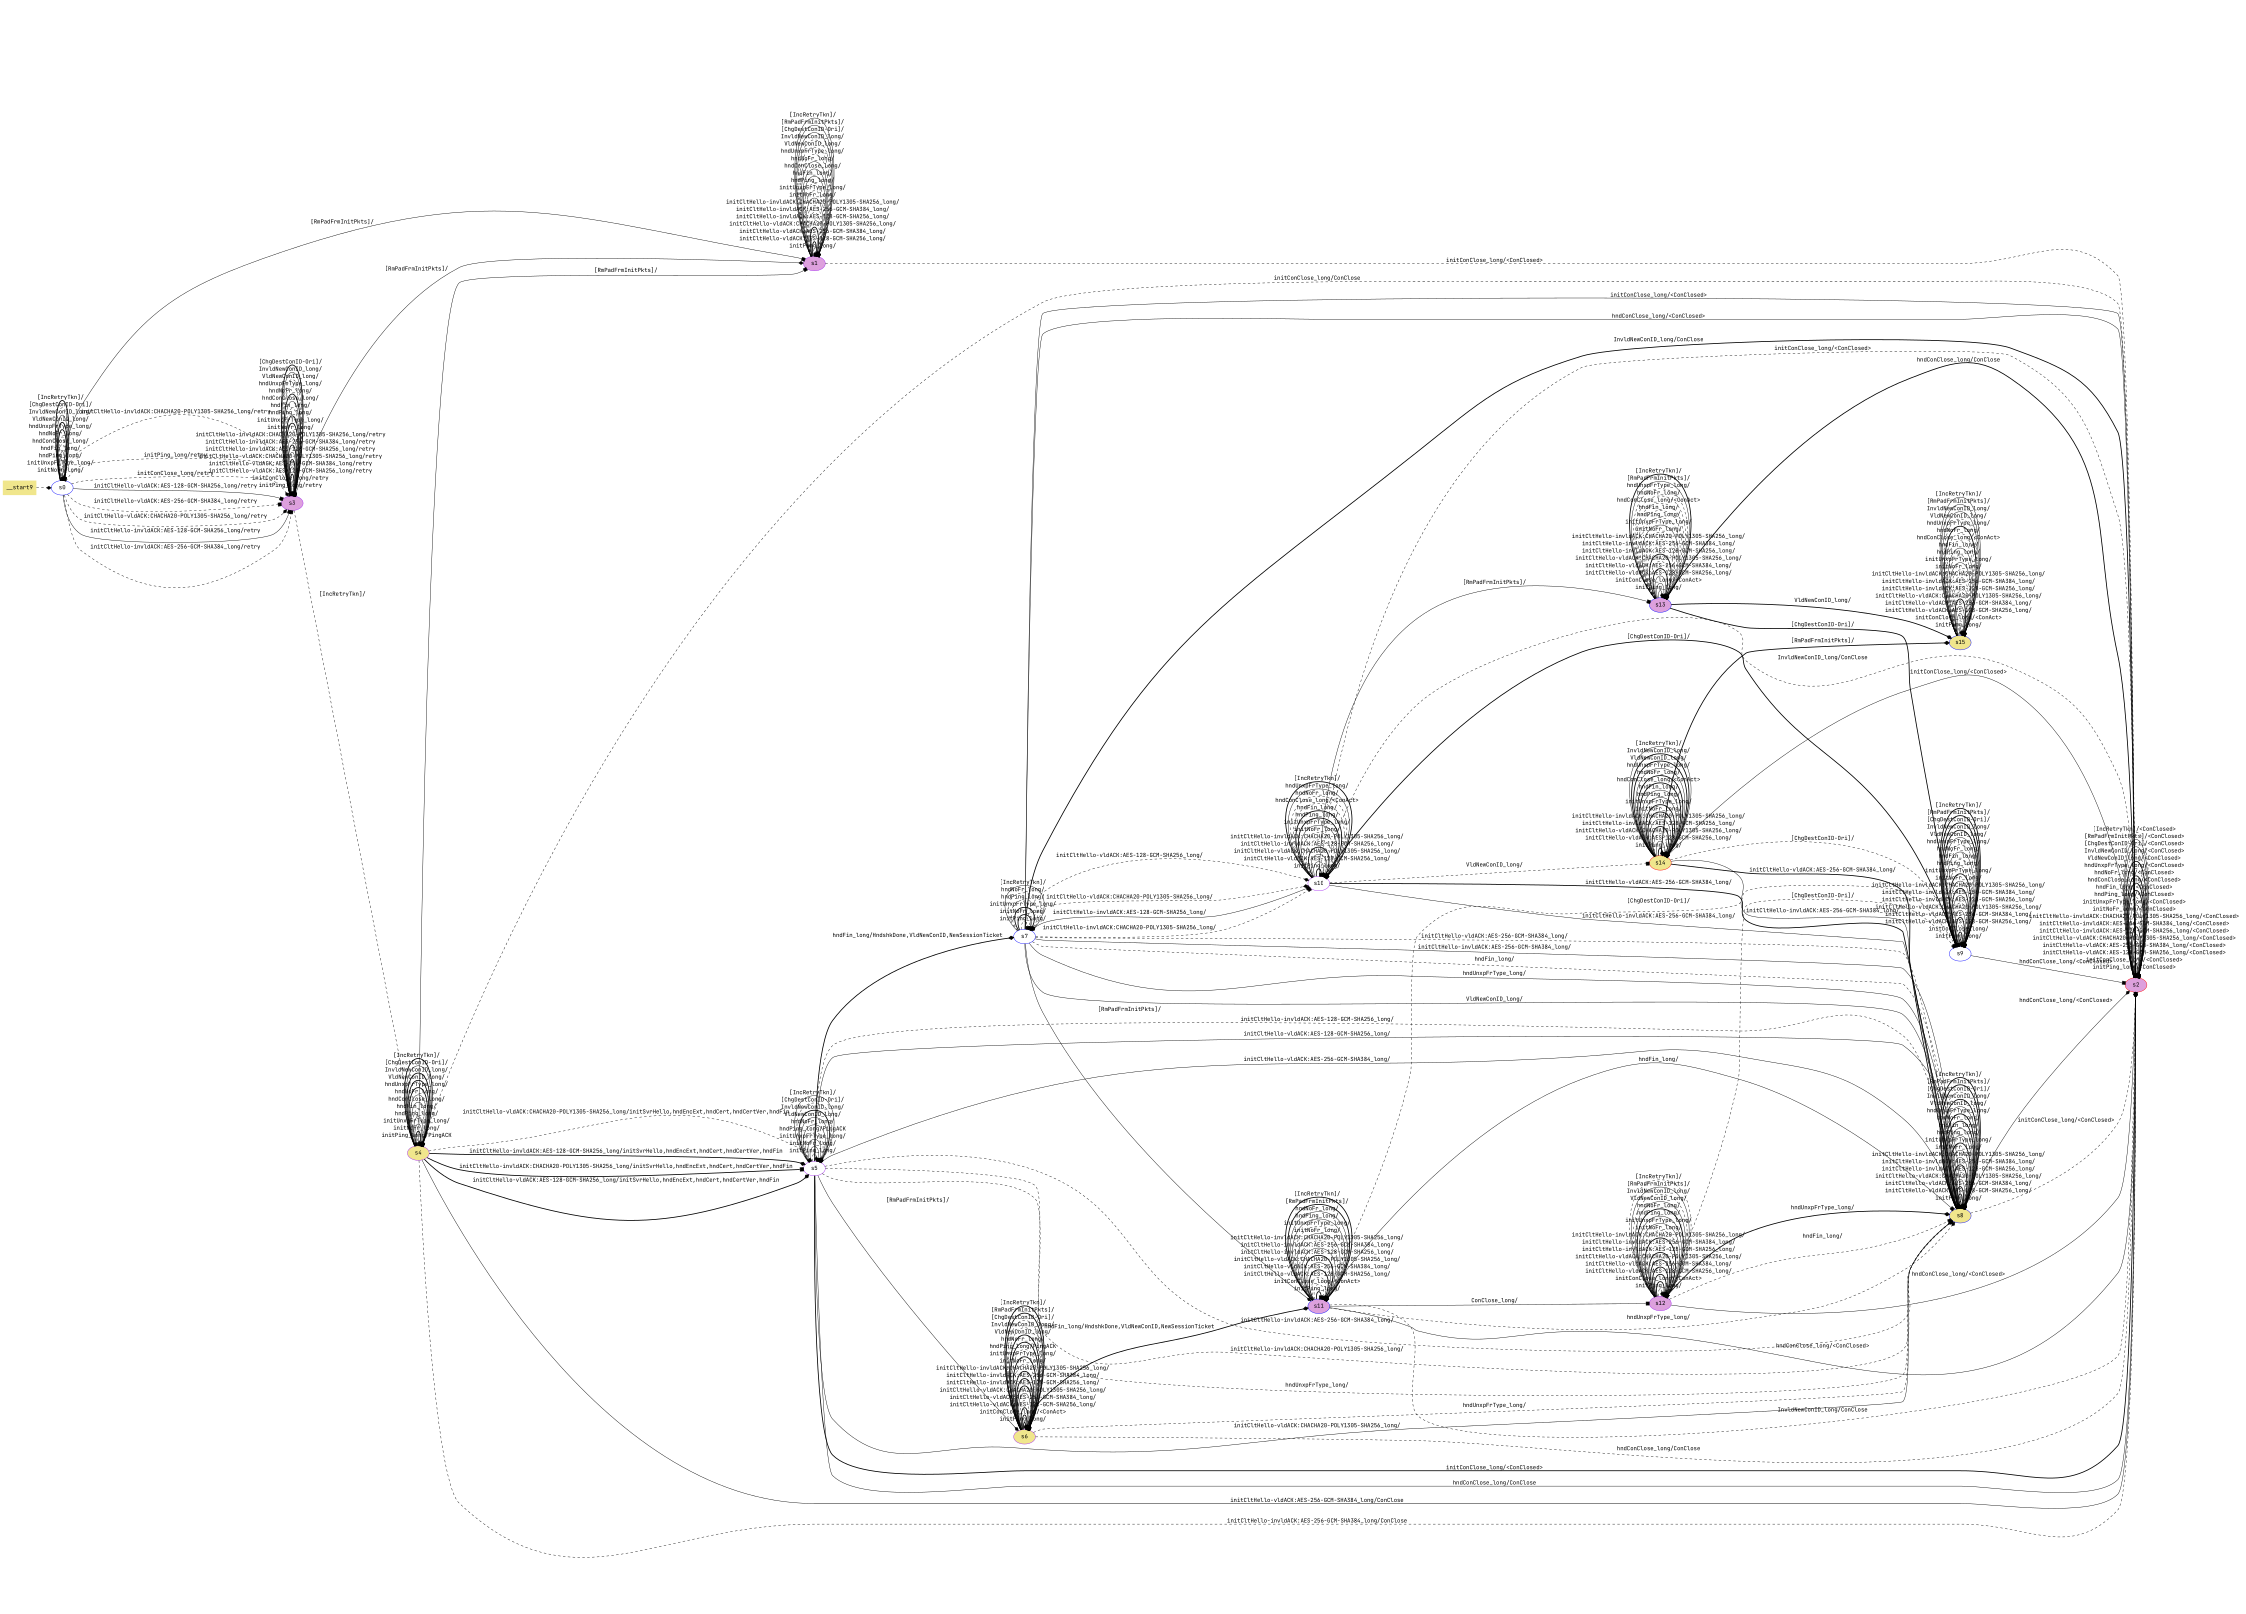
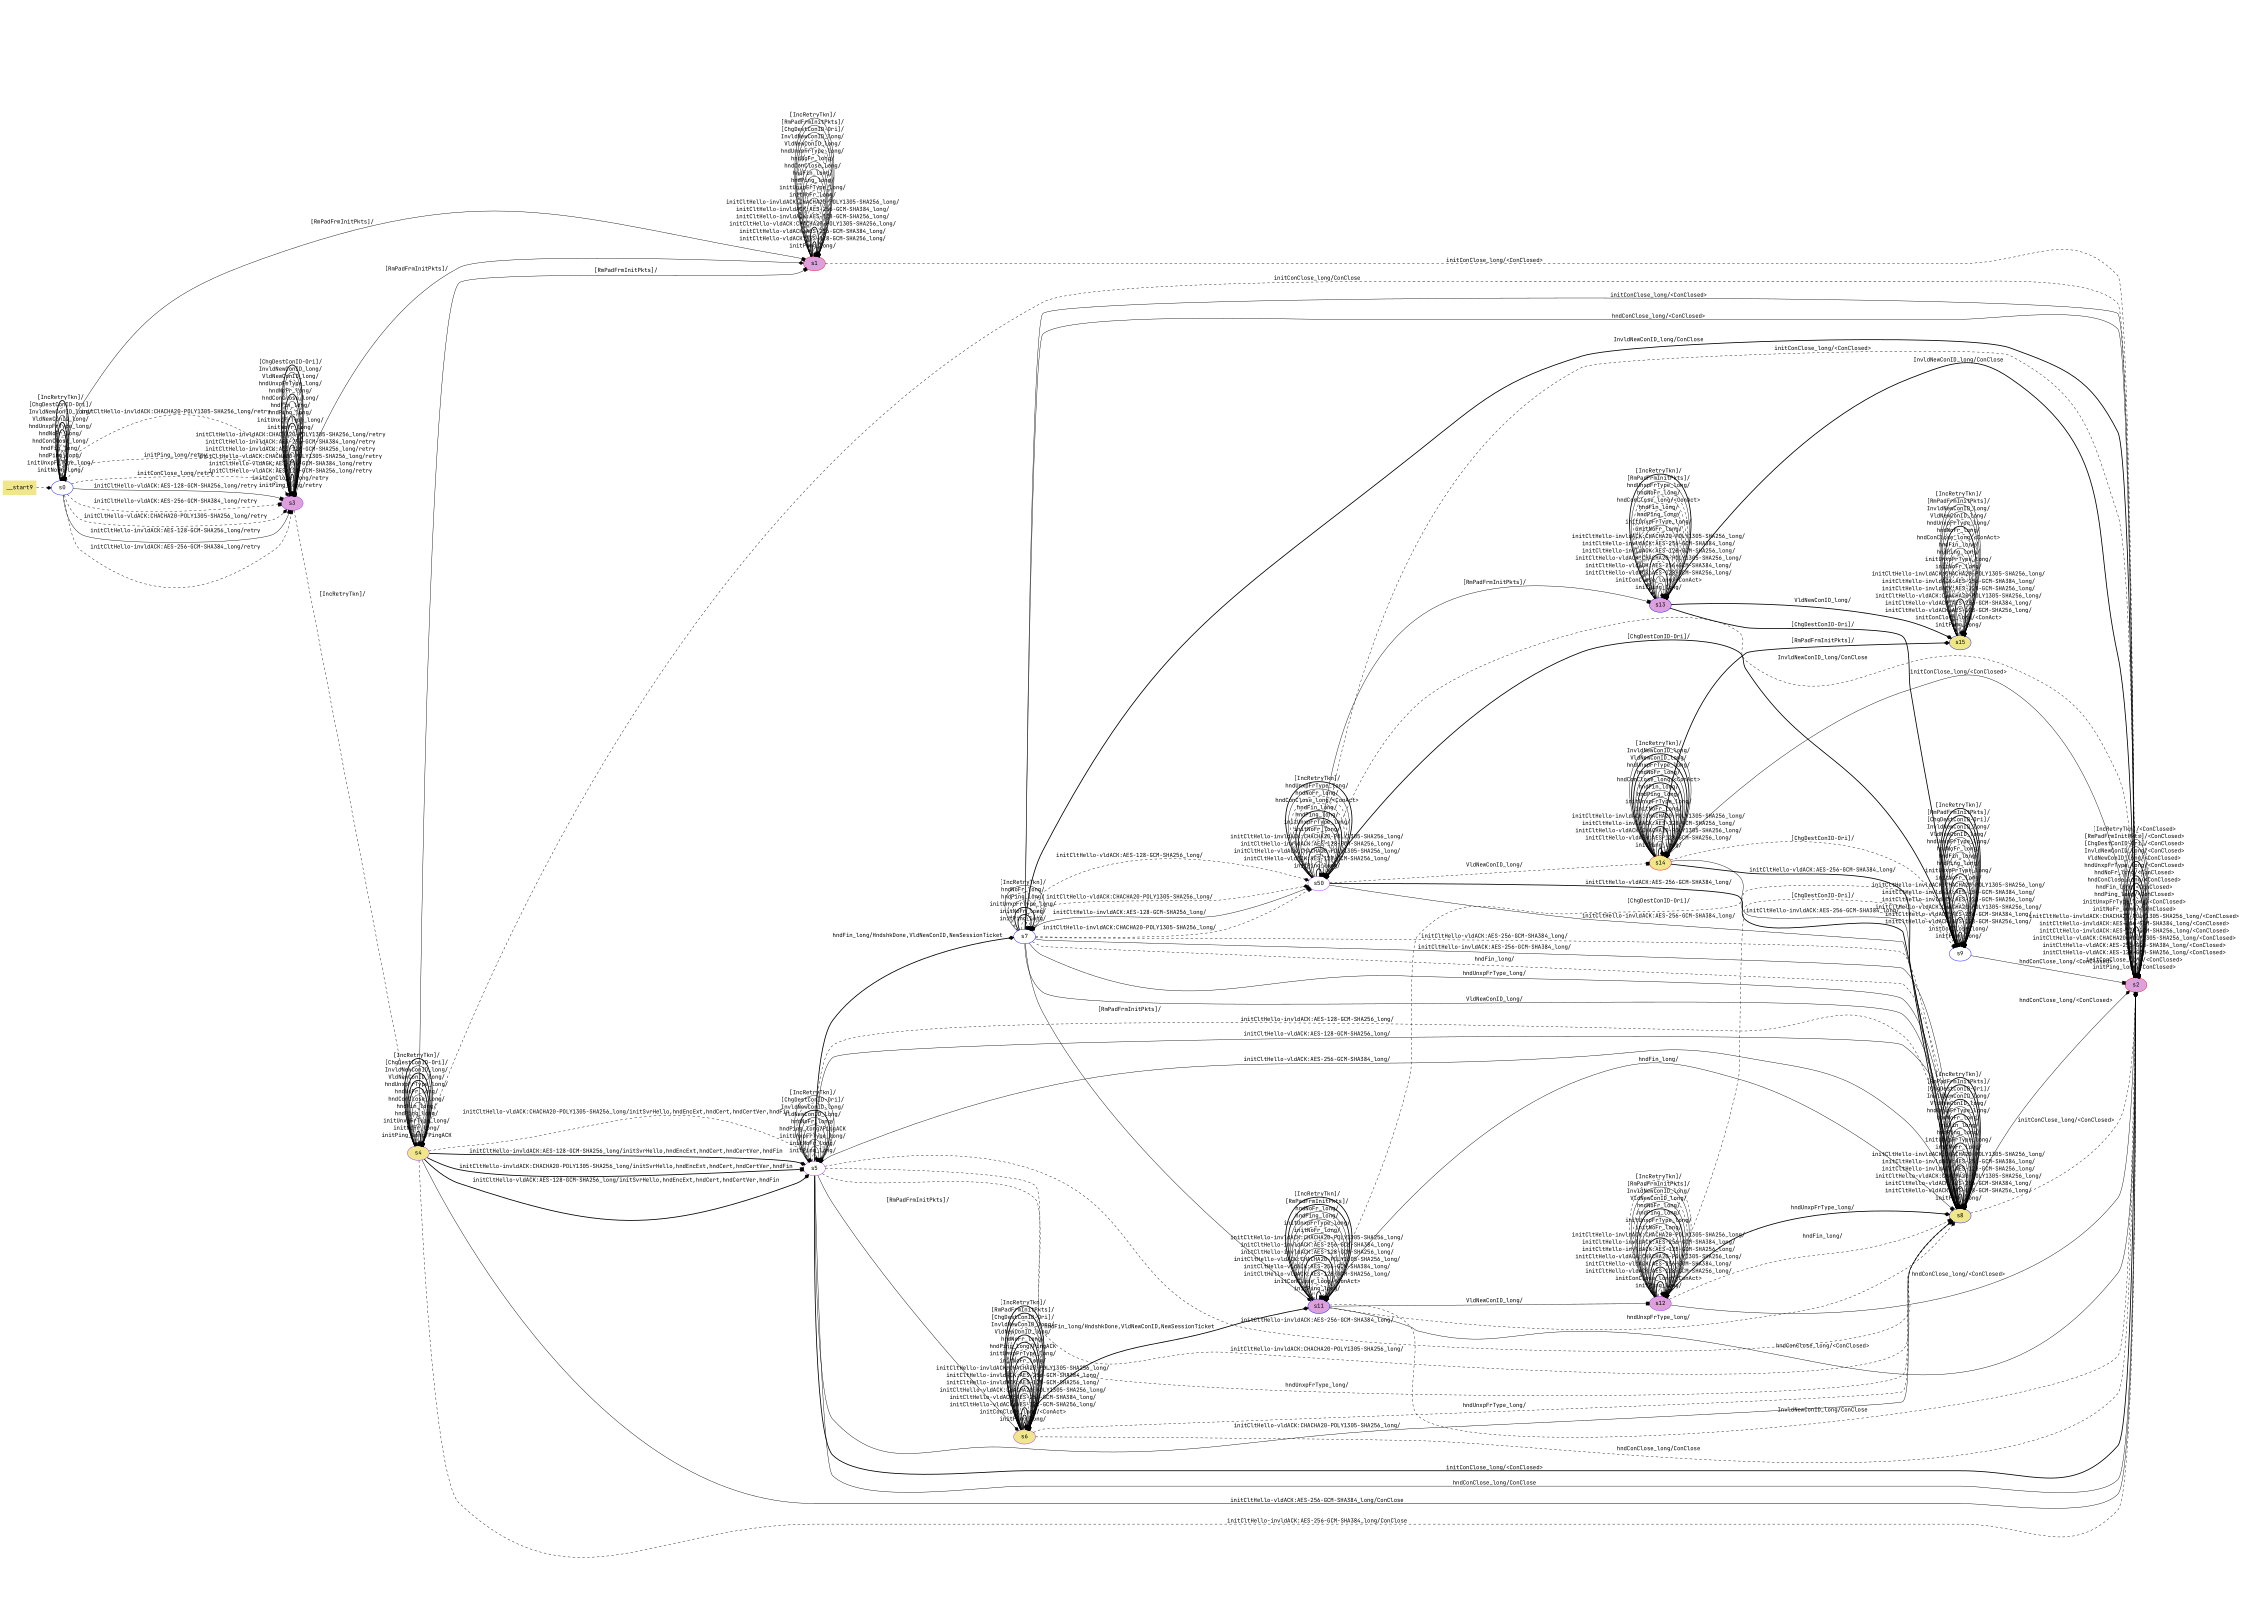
node "s1": color purple -> red
edge "s13" -> "s2": label "hndConClose_long/ConClose " -> "InvldNewConID_long/ConClose "
node "s10": label "s10" -> "s50"
edge "s11" -> "s12": label "ConClose_long/ " -> "VldNewConID_long/ "
